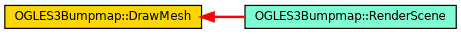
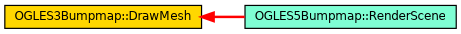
node "OGLES3Bumpmap::RenderScene": label "OGLES3Bumpmap::RenderScene" -> "OGLES5Bumpmap::RenderScene"
